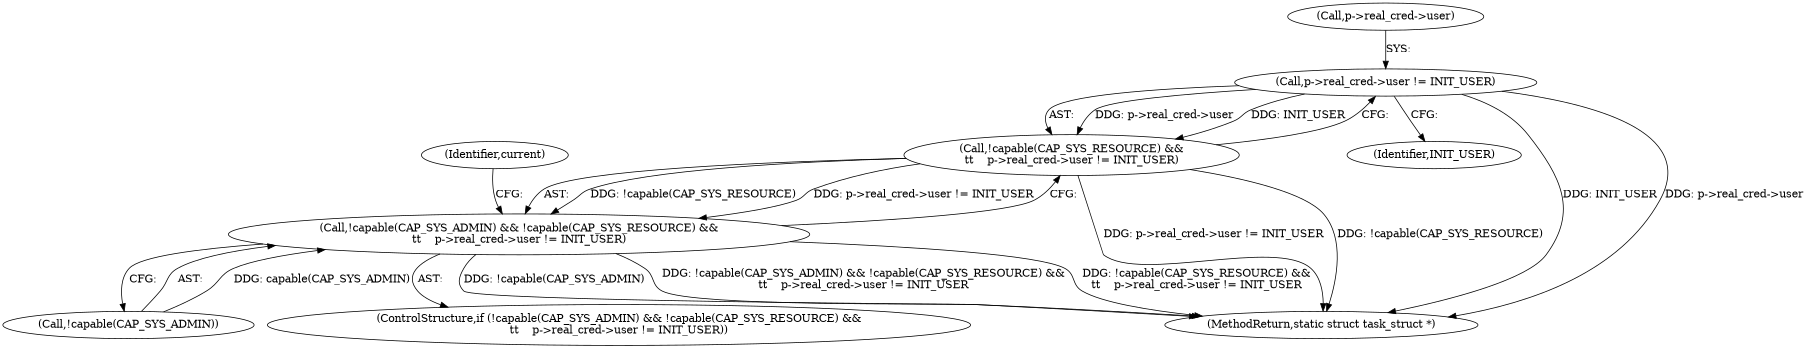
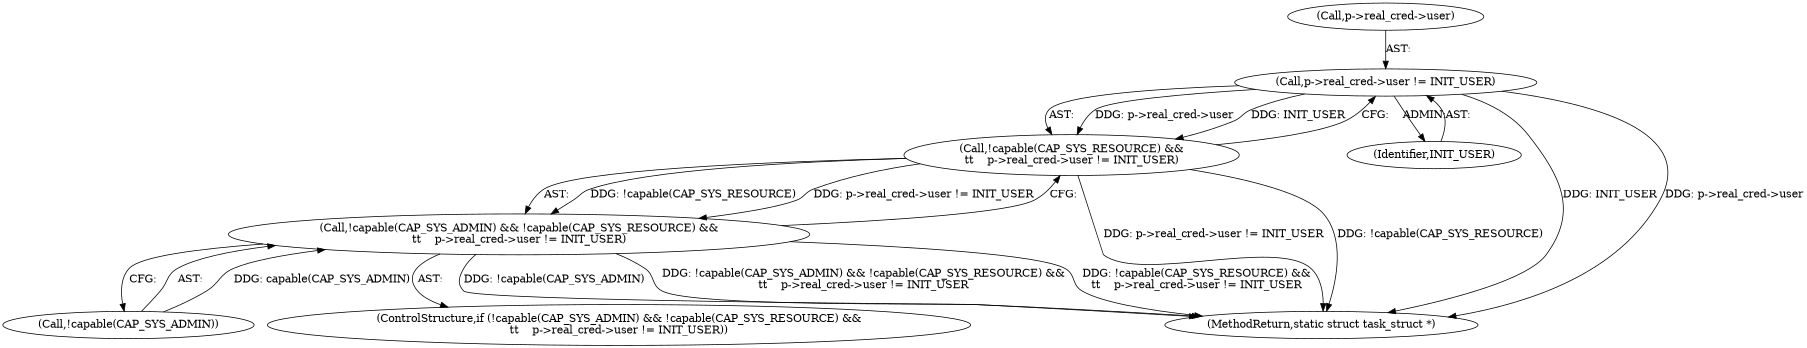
edge "(Call,p->real_cred->user)" -> "(Call,p->real_cred->user != INIT_USER)": label "SYS: " -> "AST: "
edge "(Call,p->real_cred->user != INIT_USER)" -> "(Identifier,INIT_USER)": label "CFG: " -> "ADMIN: "
edge "(Identifier,INIT_USER)" -> "(Call,p->real_cred->user != INIT_USER)": added, label "AST:"
node "(Identifier,current)": removed
